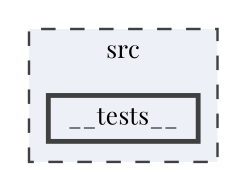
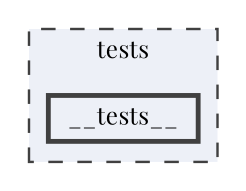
cluster "src": label "src" -> "tests"
